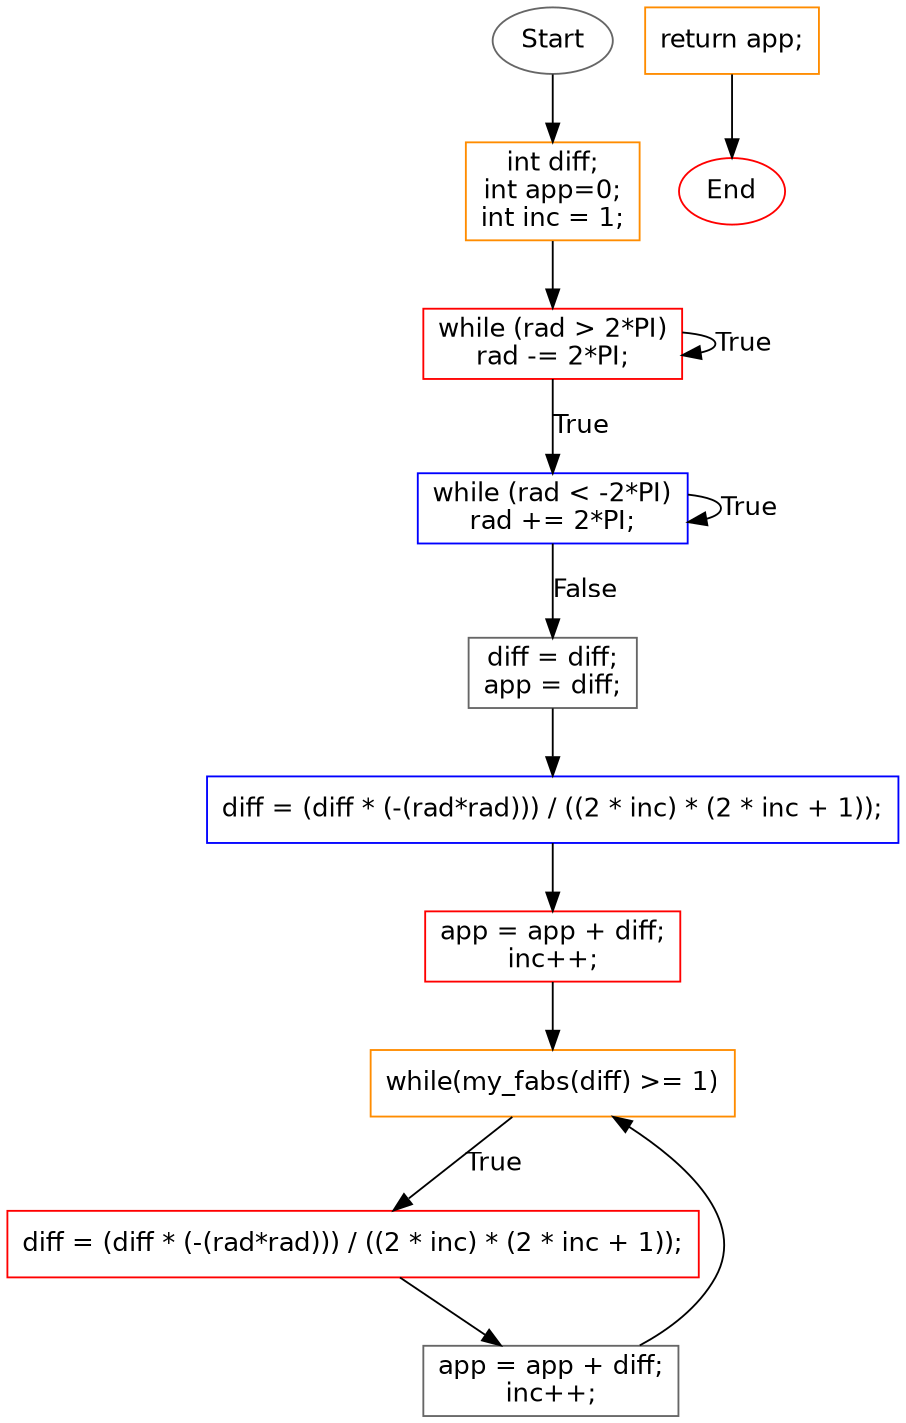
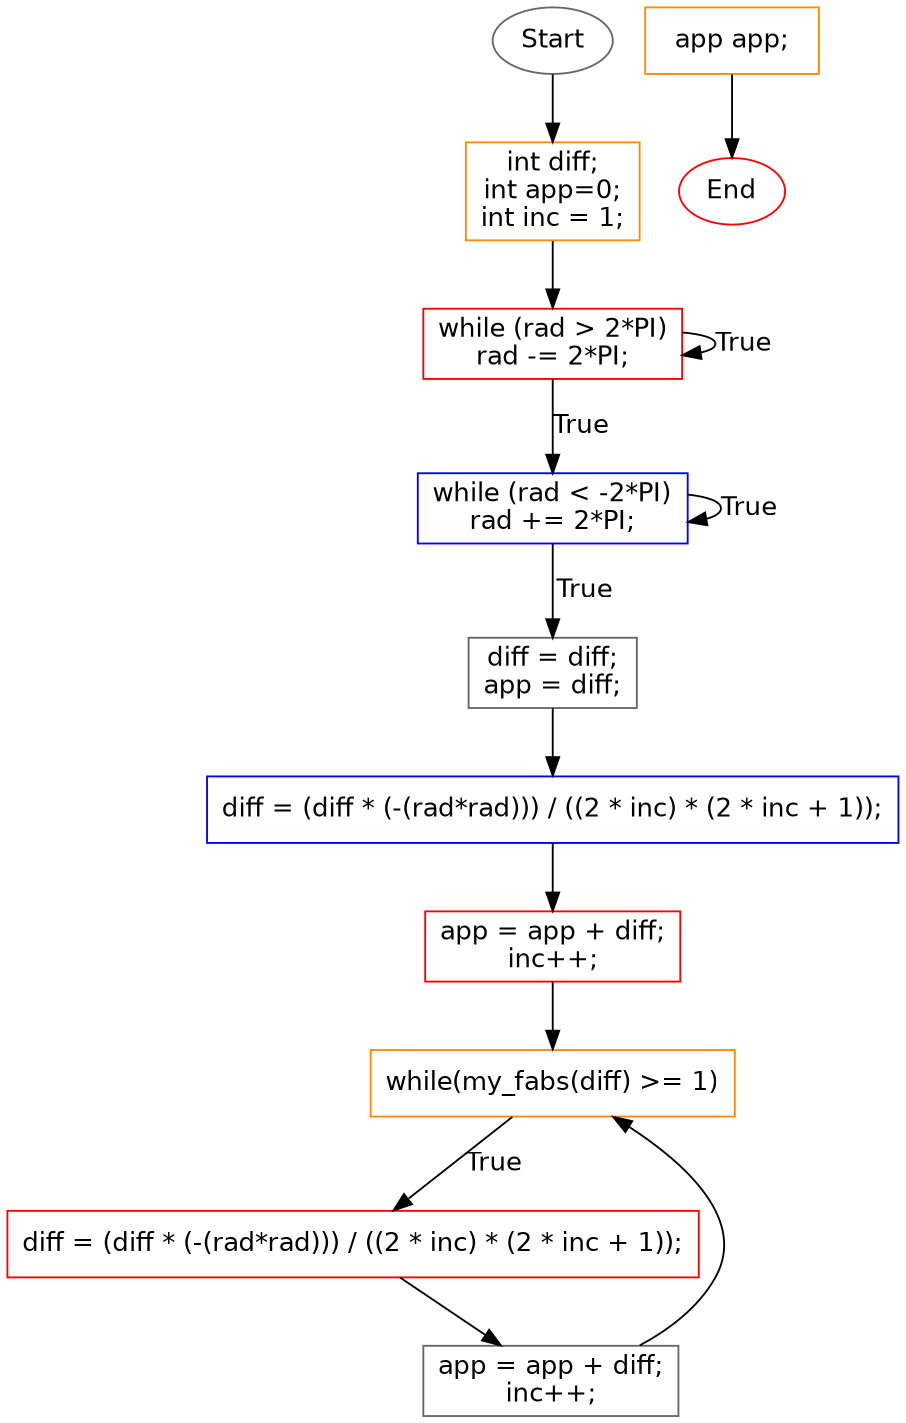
node "return app;": label "return app;" -> "app app;"
edge "while (rad < -2*PI) rad += 2*PI;" -> "diff = diff; app = diff;": label "False" -> "True"
